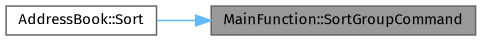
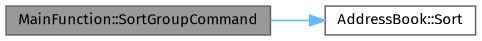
edge "AddressBook::Sort" -> "MainFunction::SortGroupCommand": reversed
